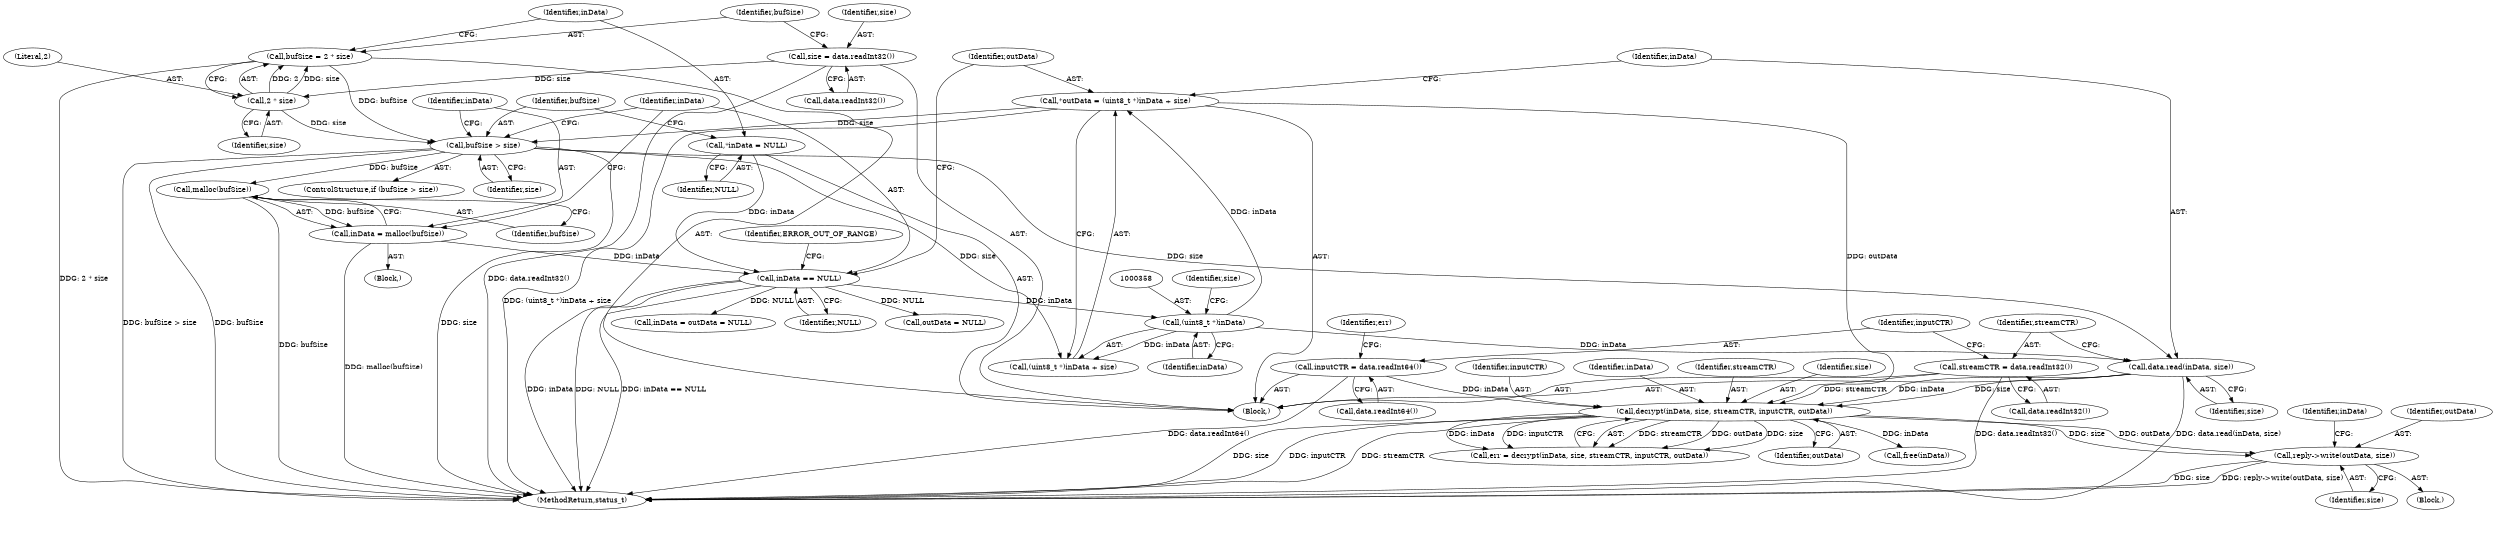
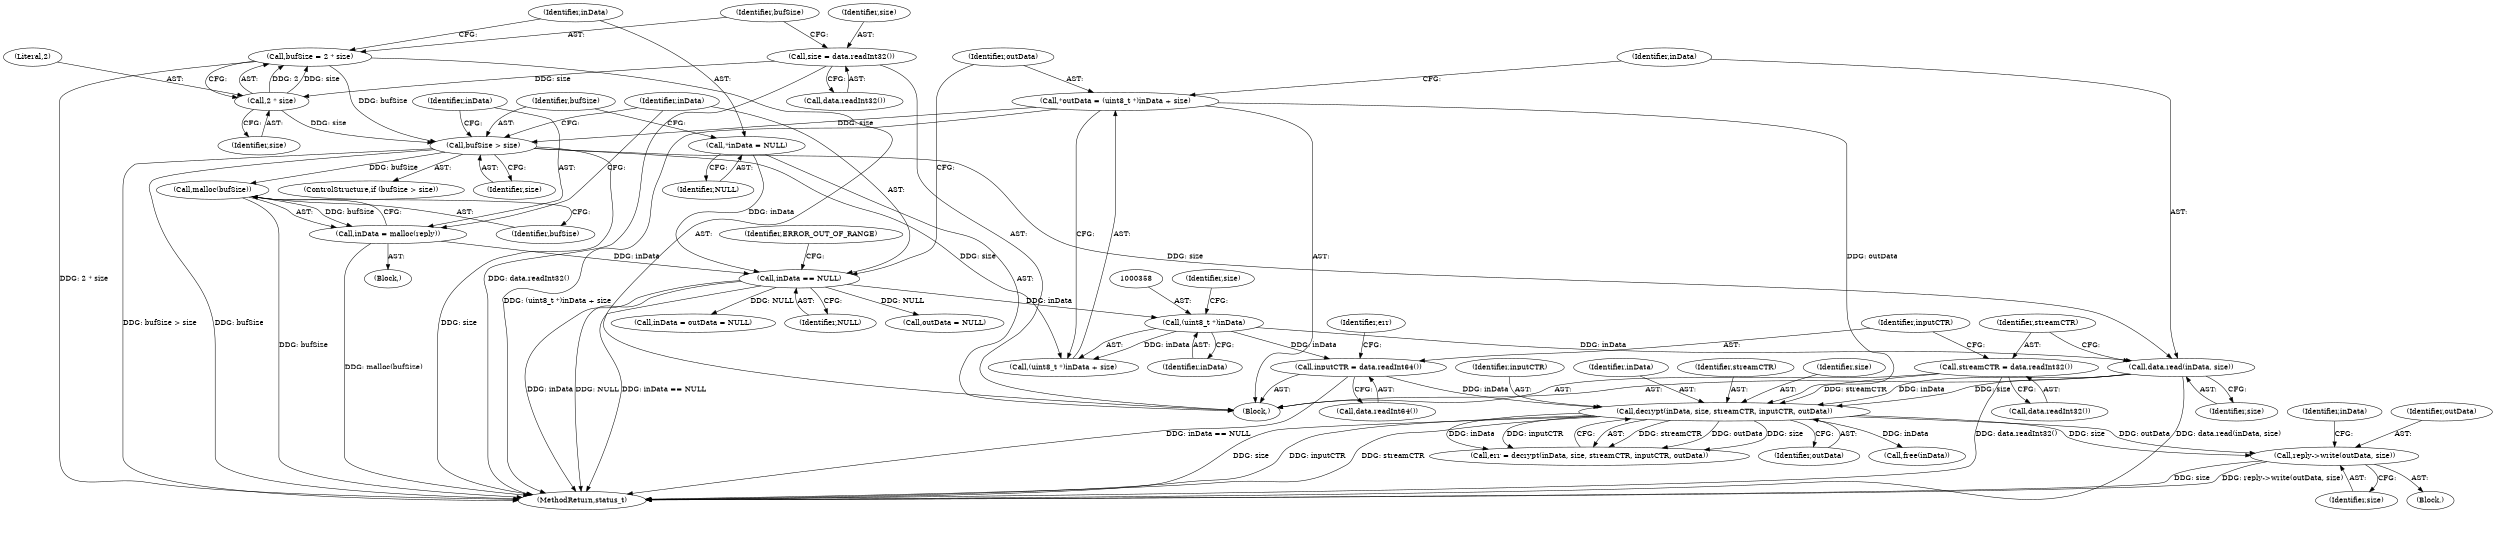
edge "(Call,(uint8_t *)inData)" -> "(Call,*outData = (uint8_t *)inData + size)": now "(Call,(uint8_t *)inData)" -> "(Call,inputCTR = data.readInt64())"
node "(Call,inData = malloc(bufSize))": label "(Call,inData = malloc(bufSize))" -> "(Call,inData = malloc(reply))"
edge "(Call,inputCTR = data.readInt64())" -> "(MethodReturn,status_t)": label "DDG: data.readInt64()" -> "DDG: inData == NULL"
